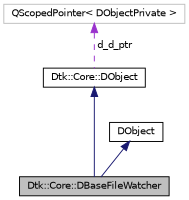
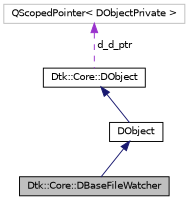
edge "Dtk::Core::DBaseFileWatcher" -> "Dtk::Core::DObject": now "DObject" -> "Dtk::Core::DObject"
